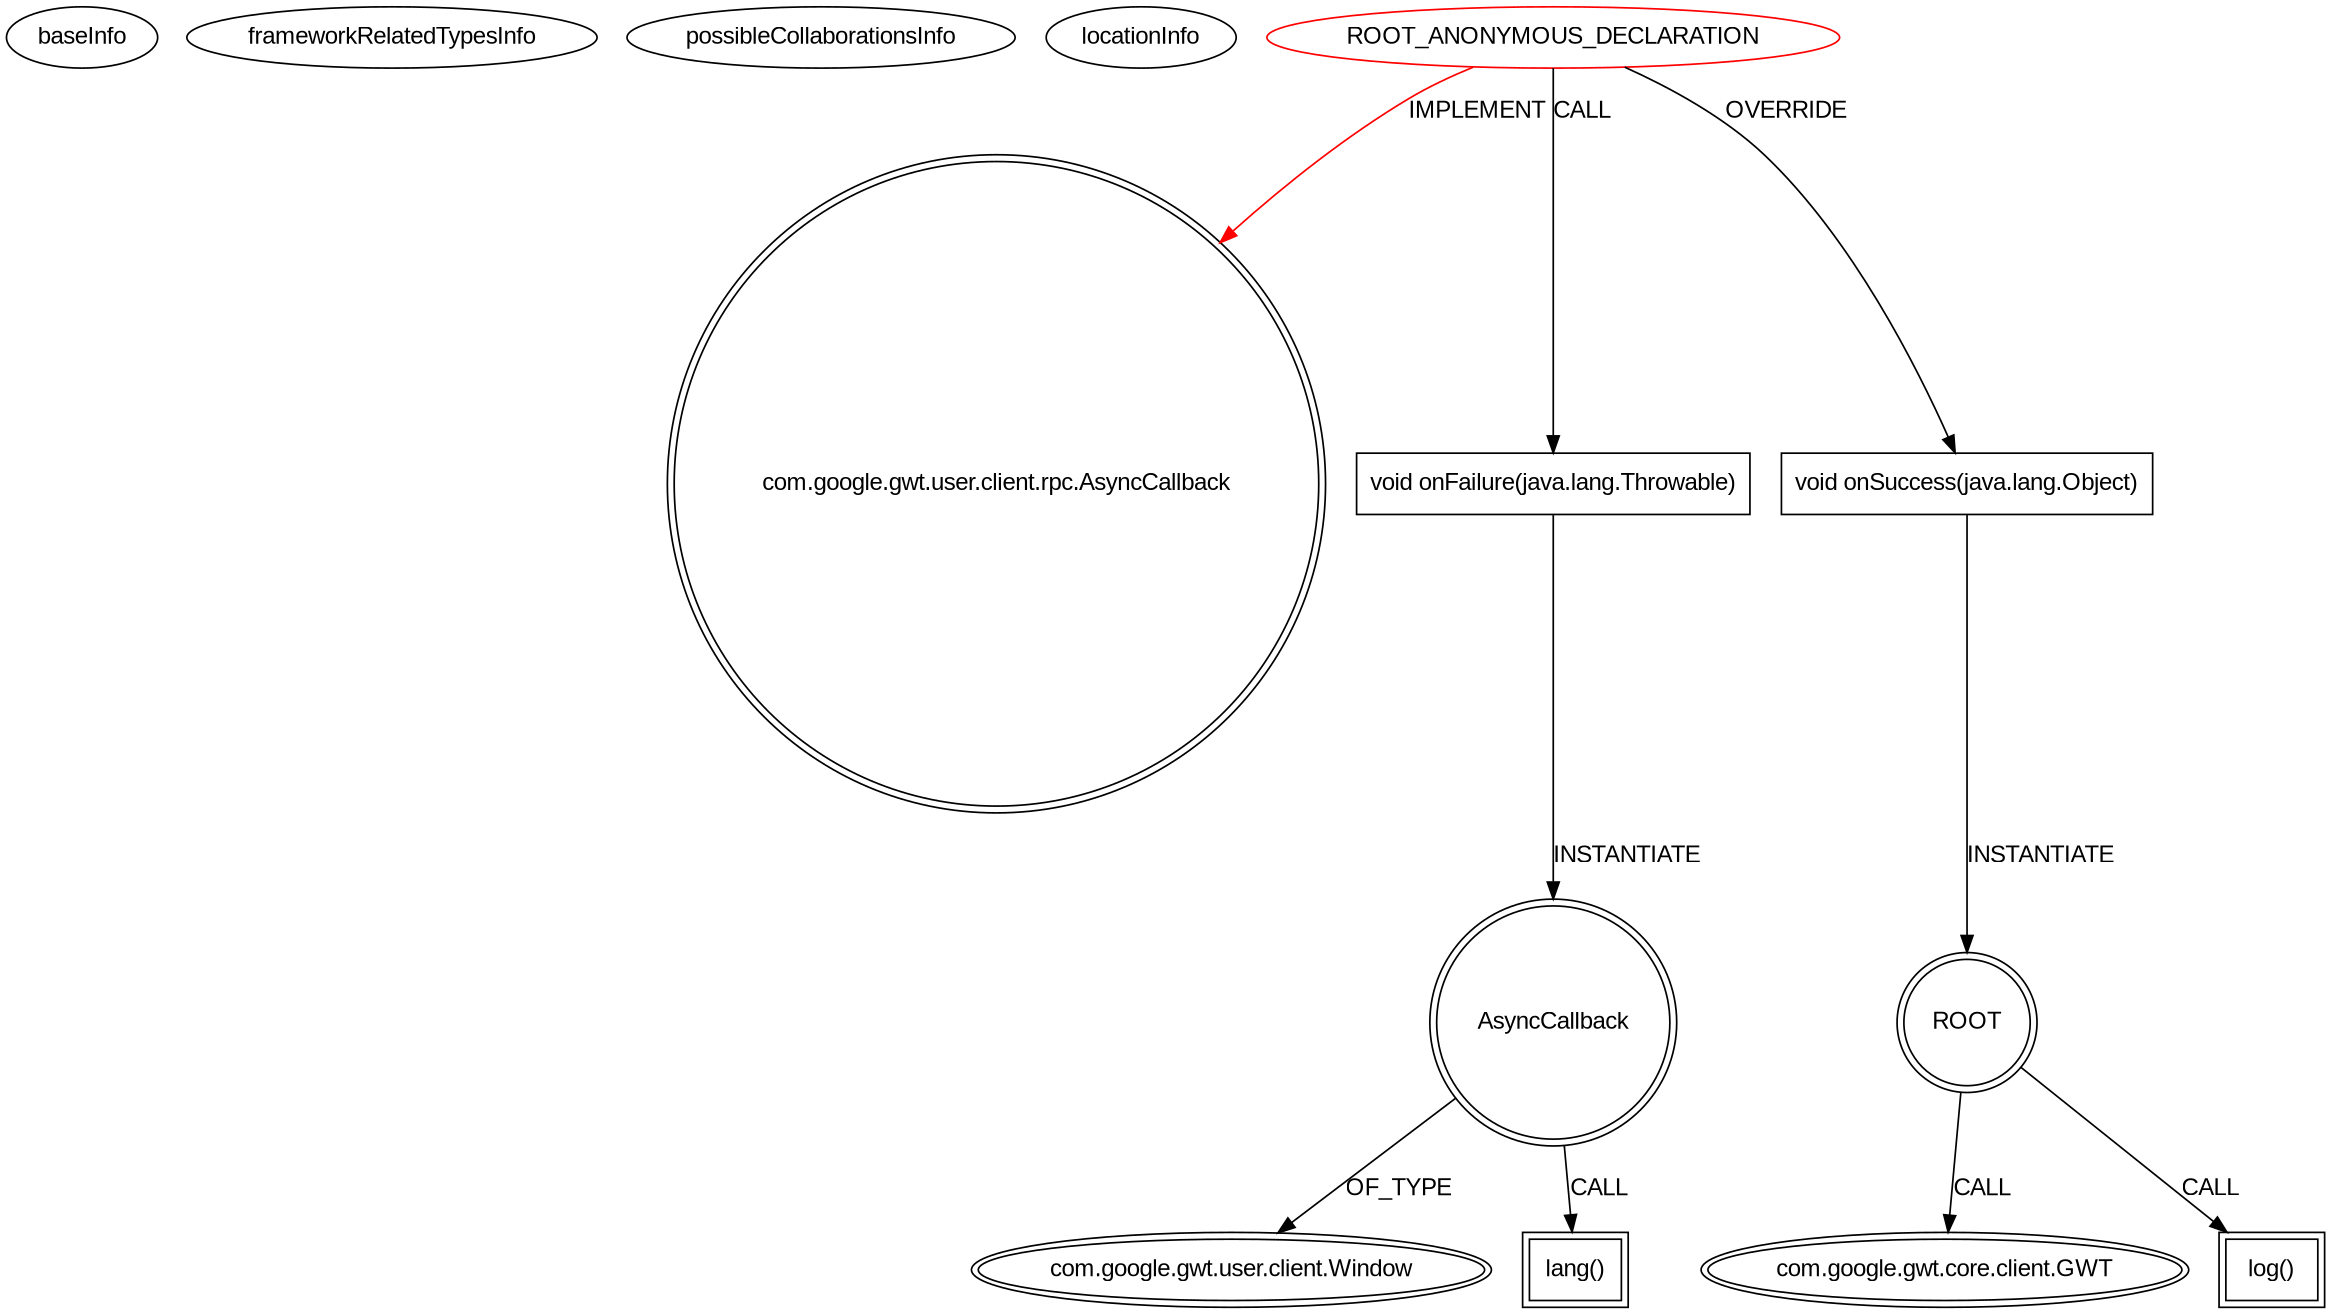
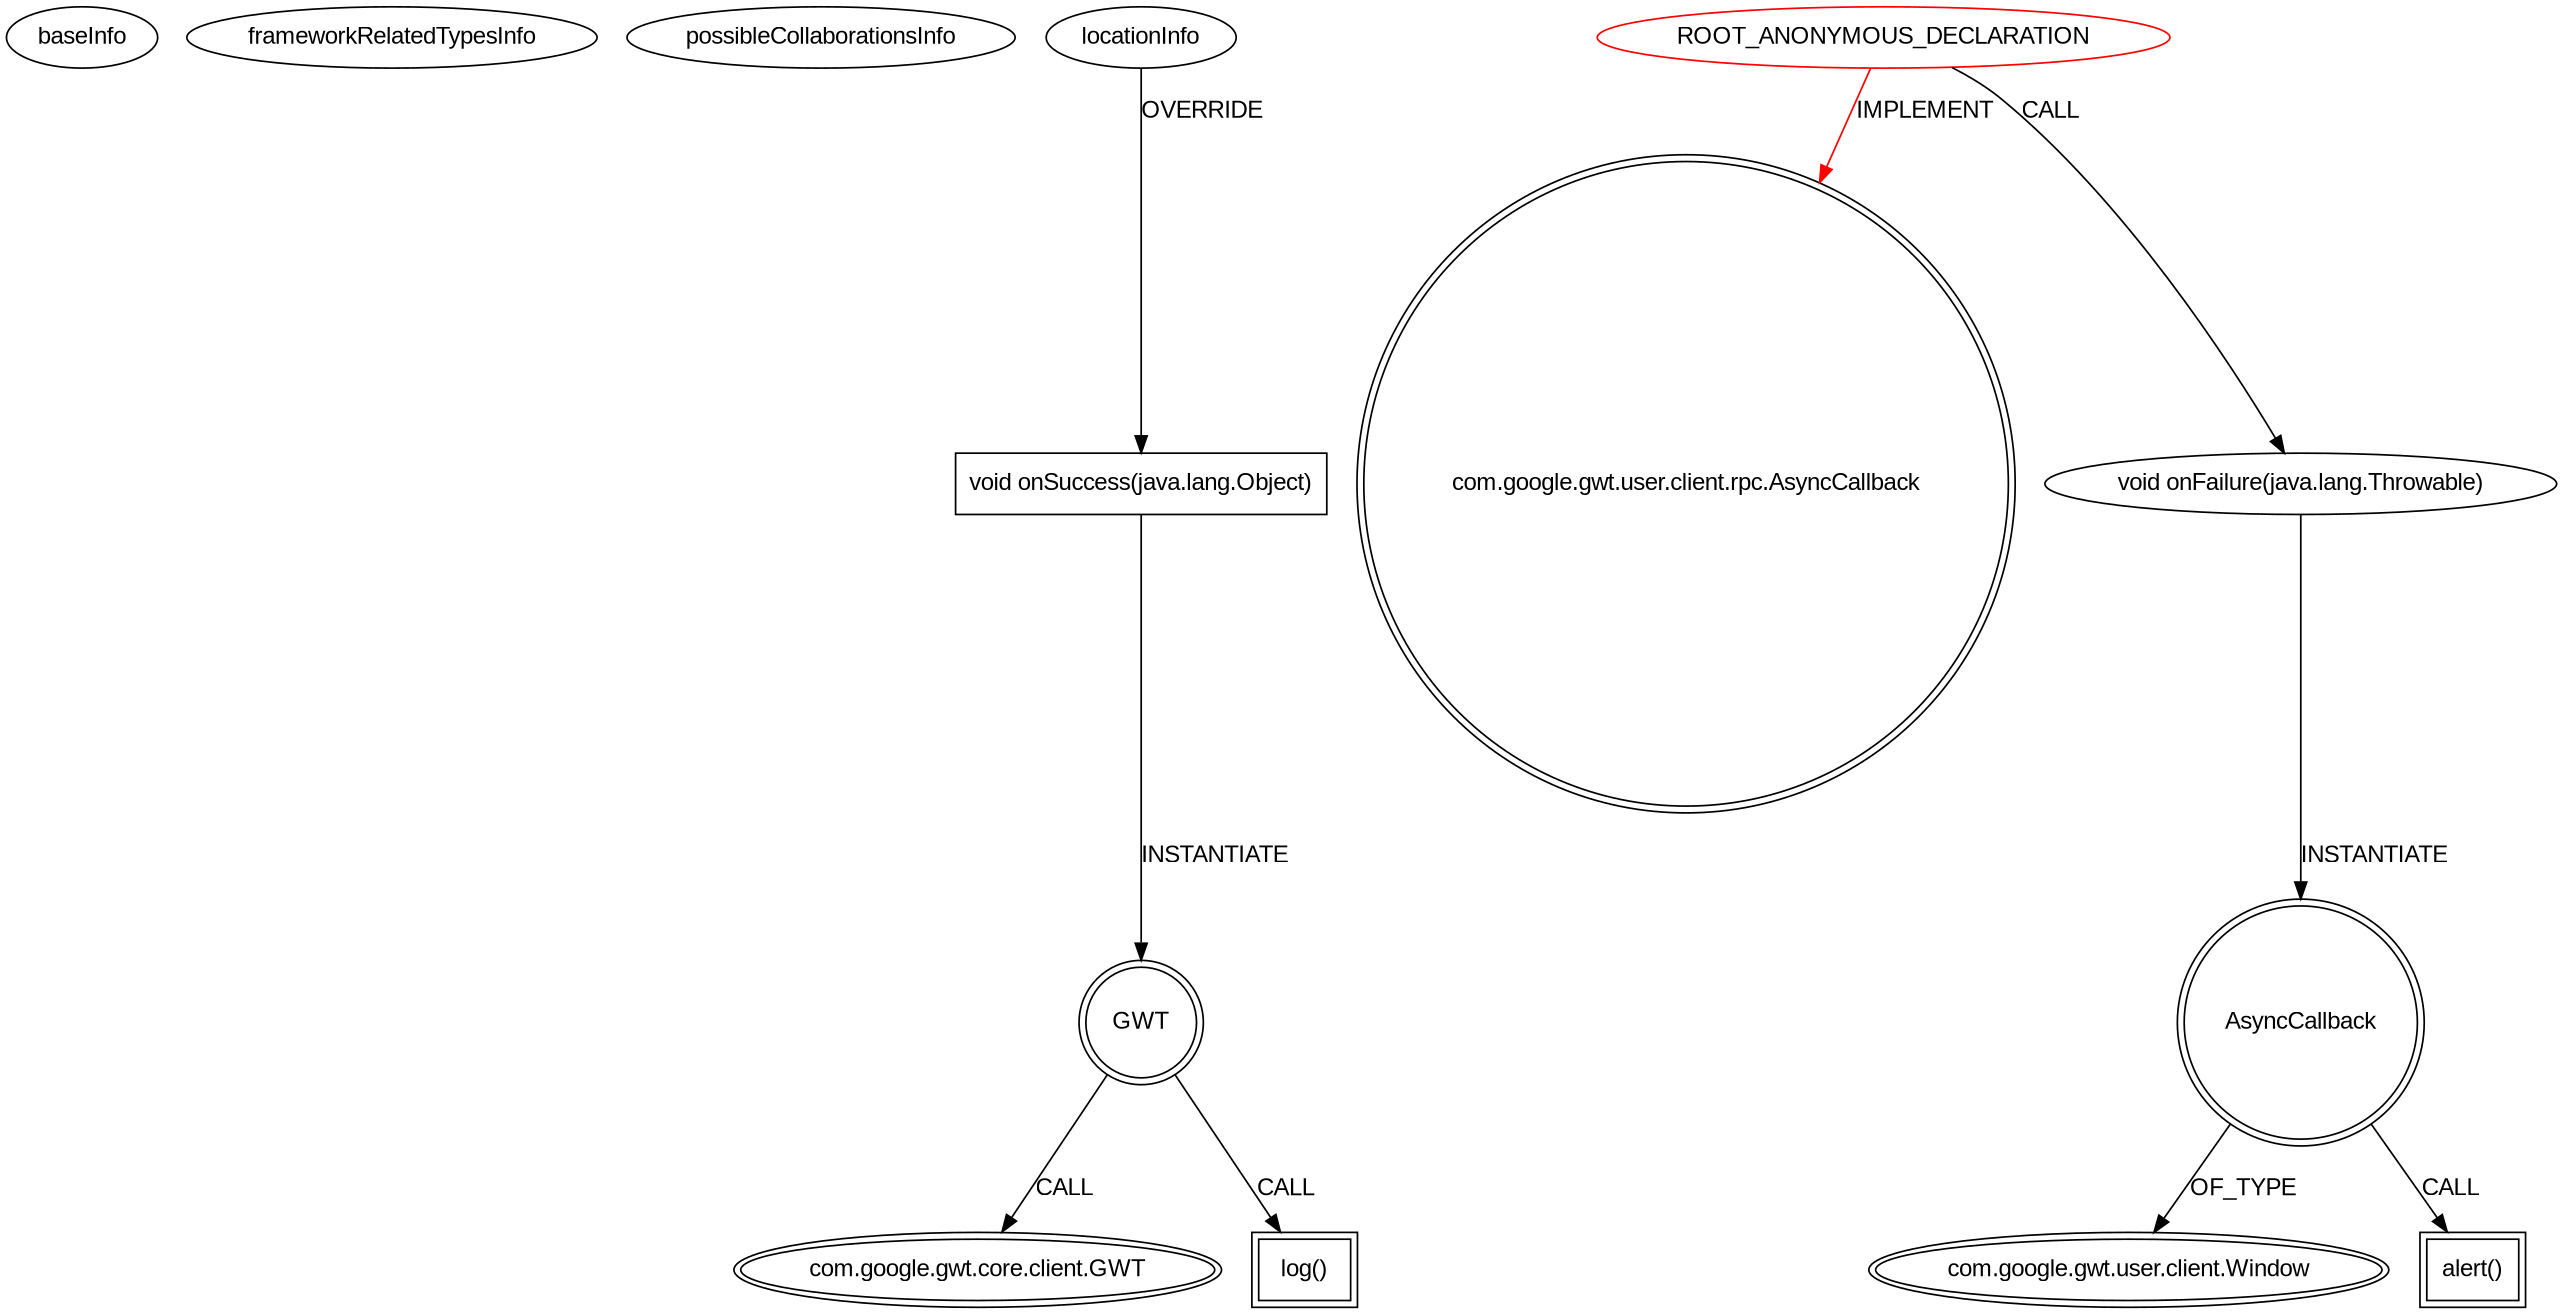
edge "ROOT_ANONYMOUS_DECLARATION" -> "void onSuccess(java.lang.Object)": now "locationInfo" -> "void onSuccess(java.lang.Object)"
node "void onFailure(java.lang.Throwable)": shape box -> ellipse
node "ROOT": label "ROOT" -> "GWT"
node "lang()": label "lang()" -> "alert()"
